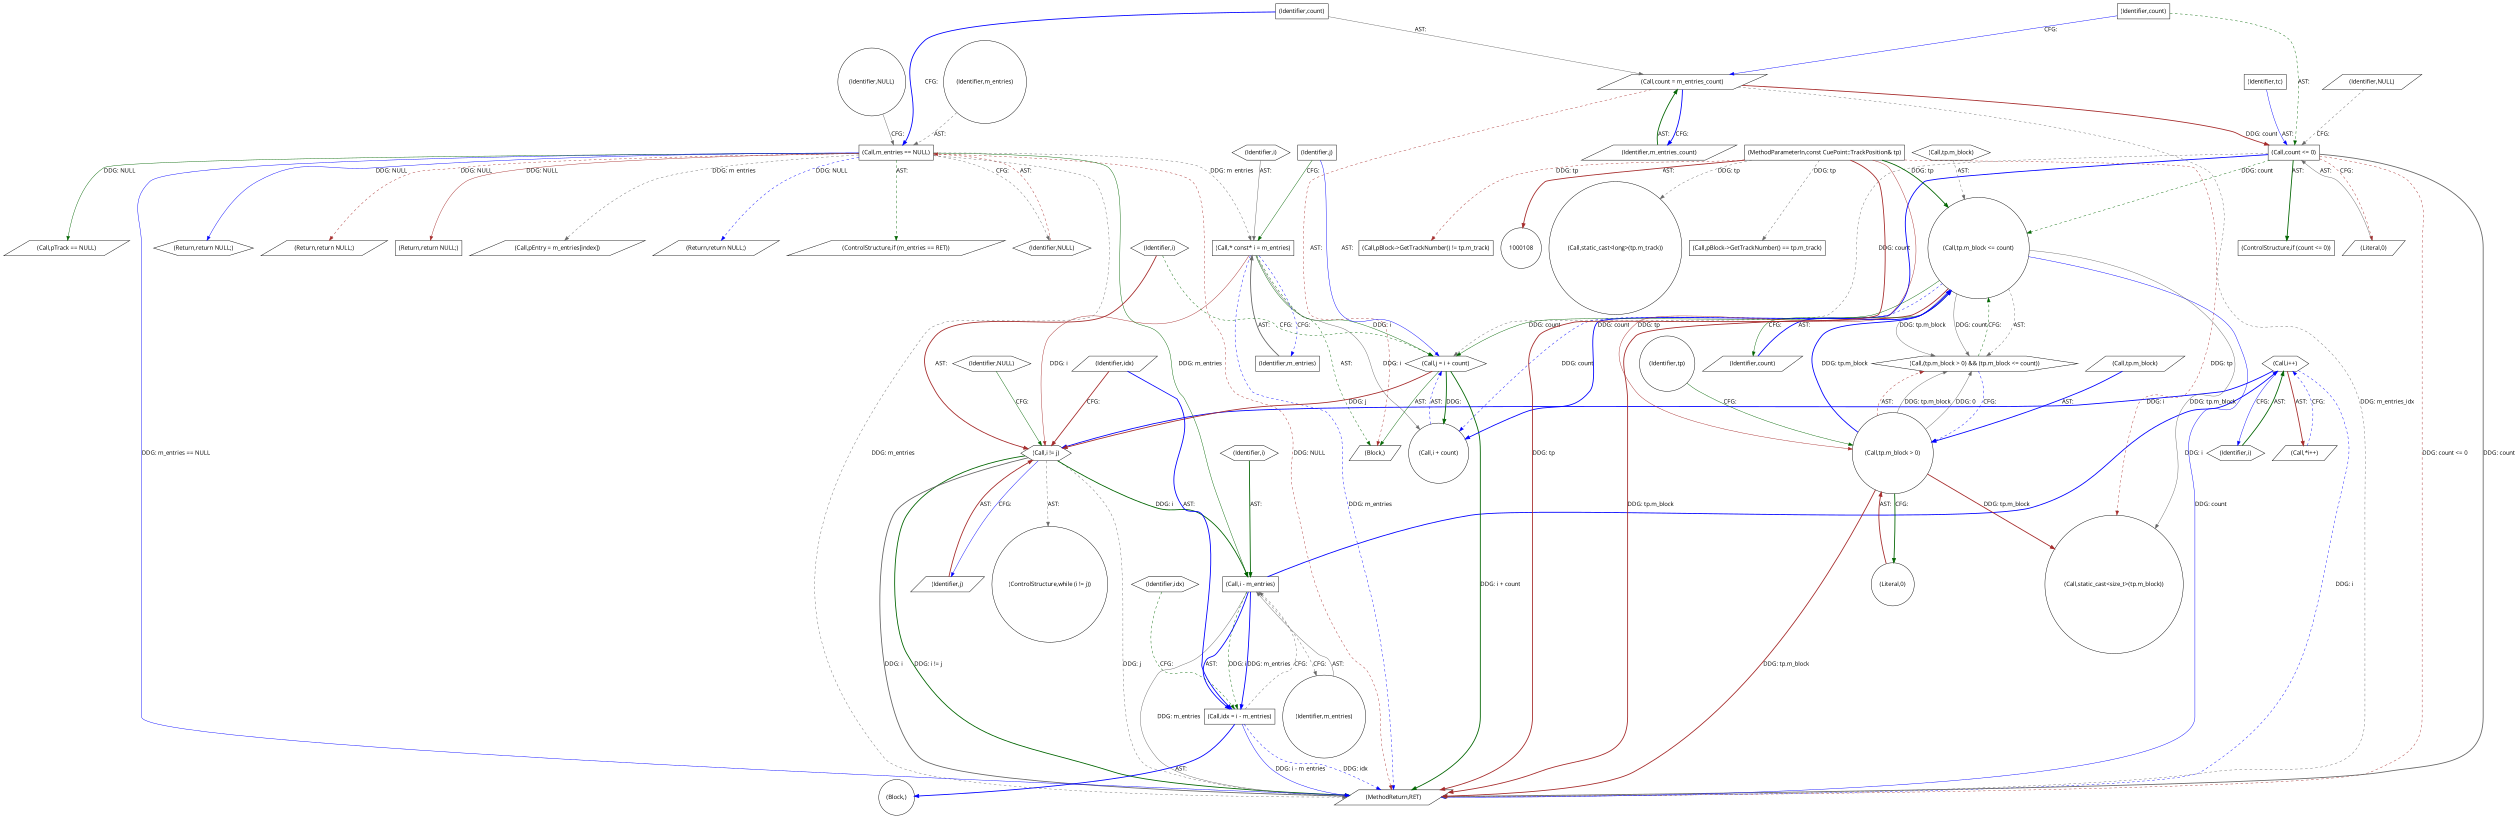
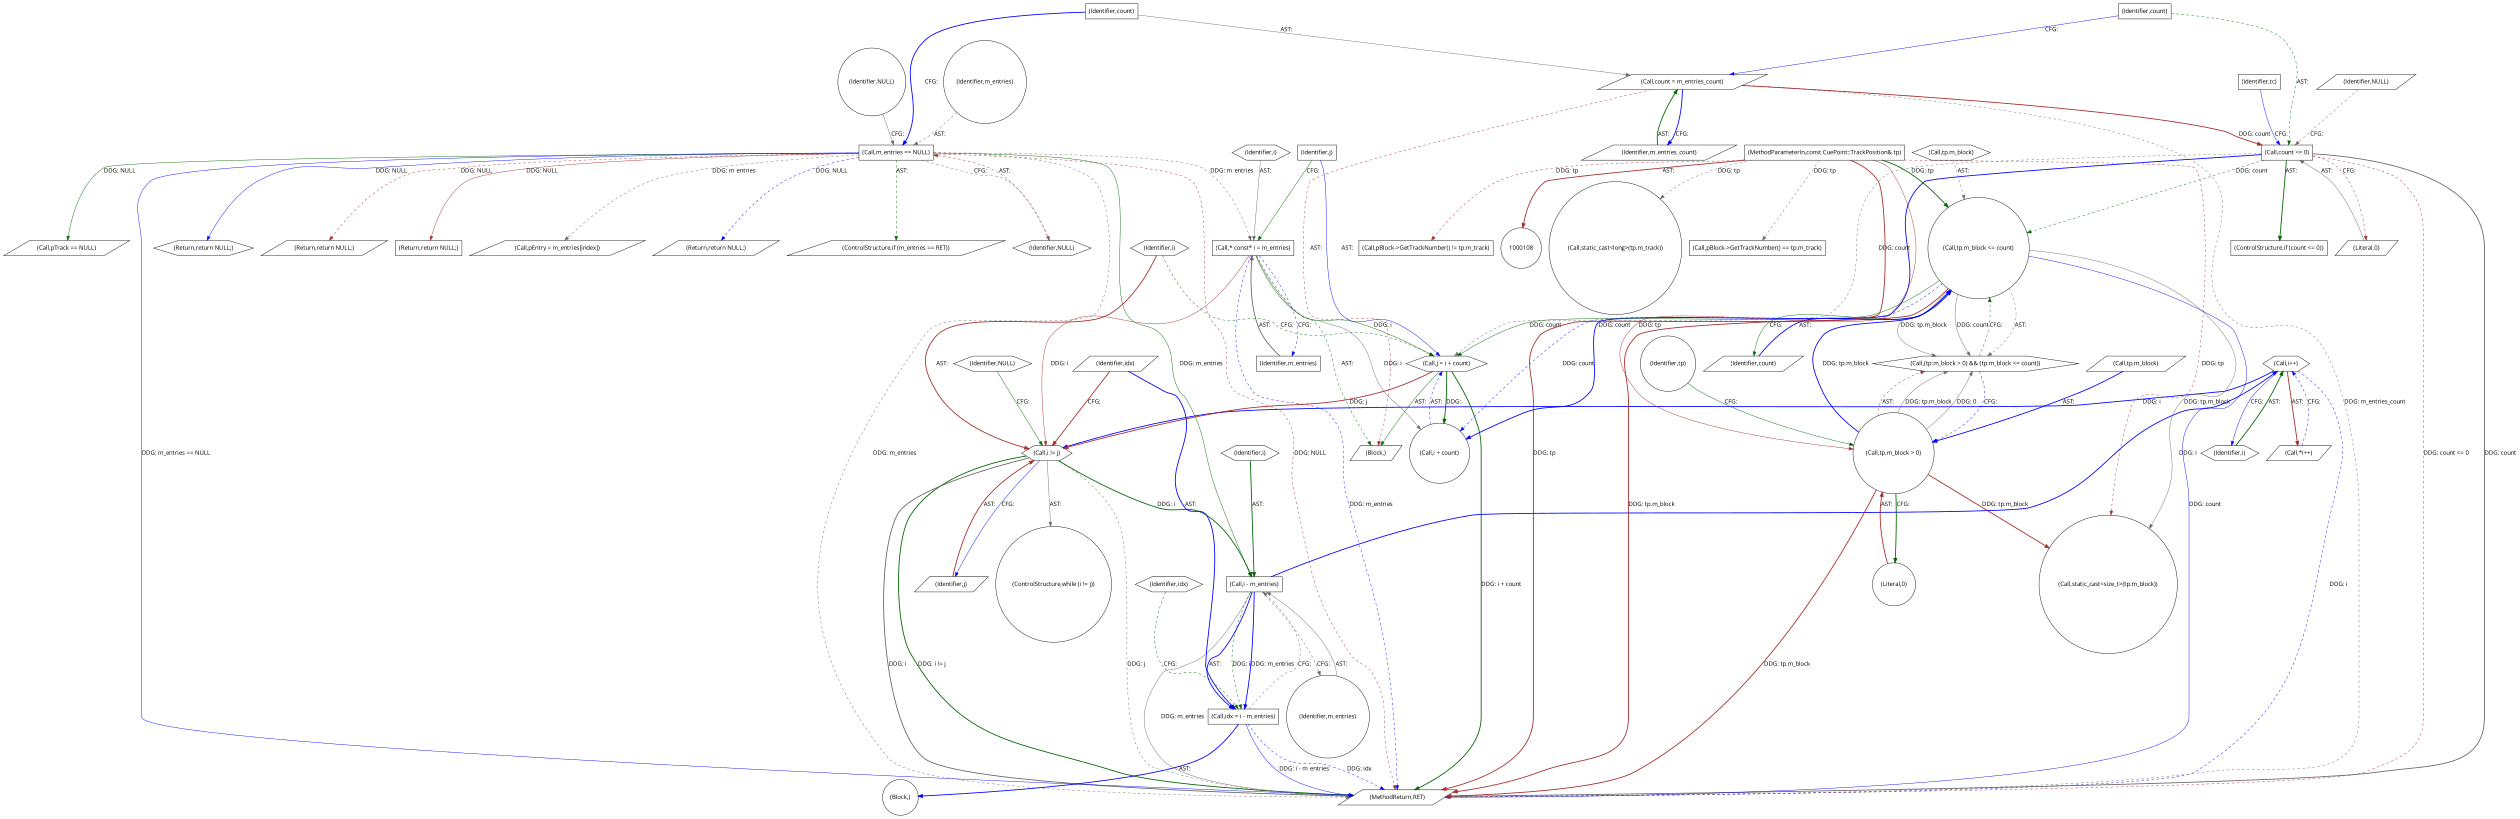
edge "(Identifier,tc)" -> "(Call,count <= 0)": label "AST: " -> "CFG: "
edge "(Call,count = m_entries_count)" -> "(MethodReturn,RET)": label "DDG: m_entries_idx" -> "DDG: m_entries_count"
edge "(Call,i != j)" -> "(ControlStructure,while (i != j))": style dashed -> solid
